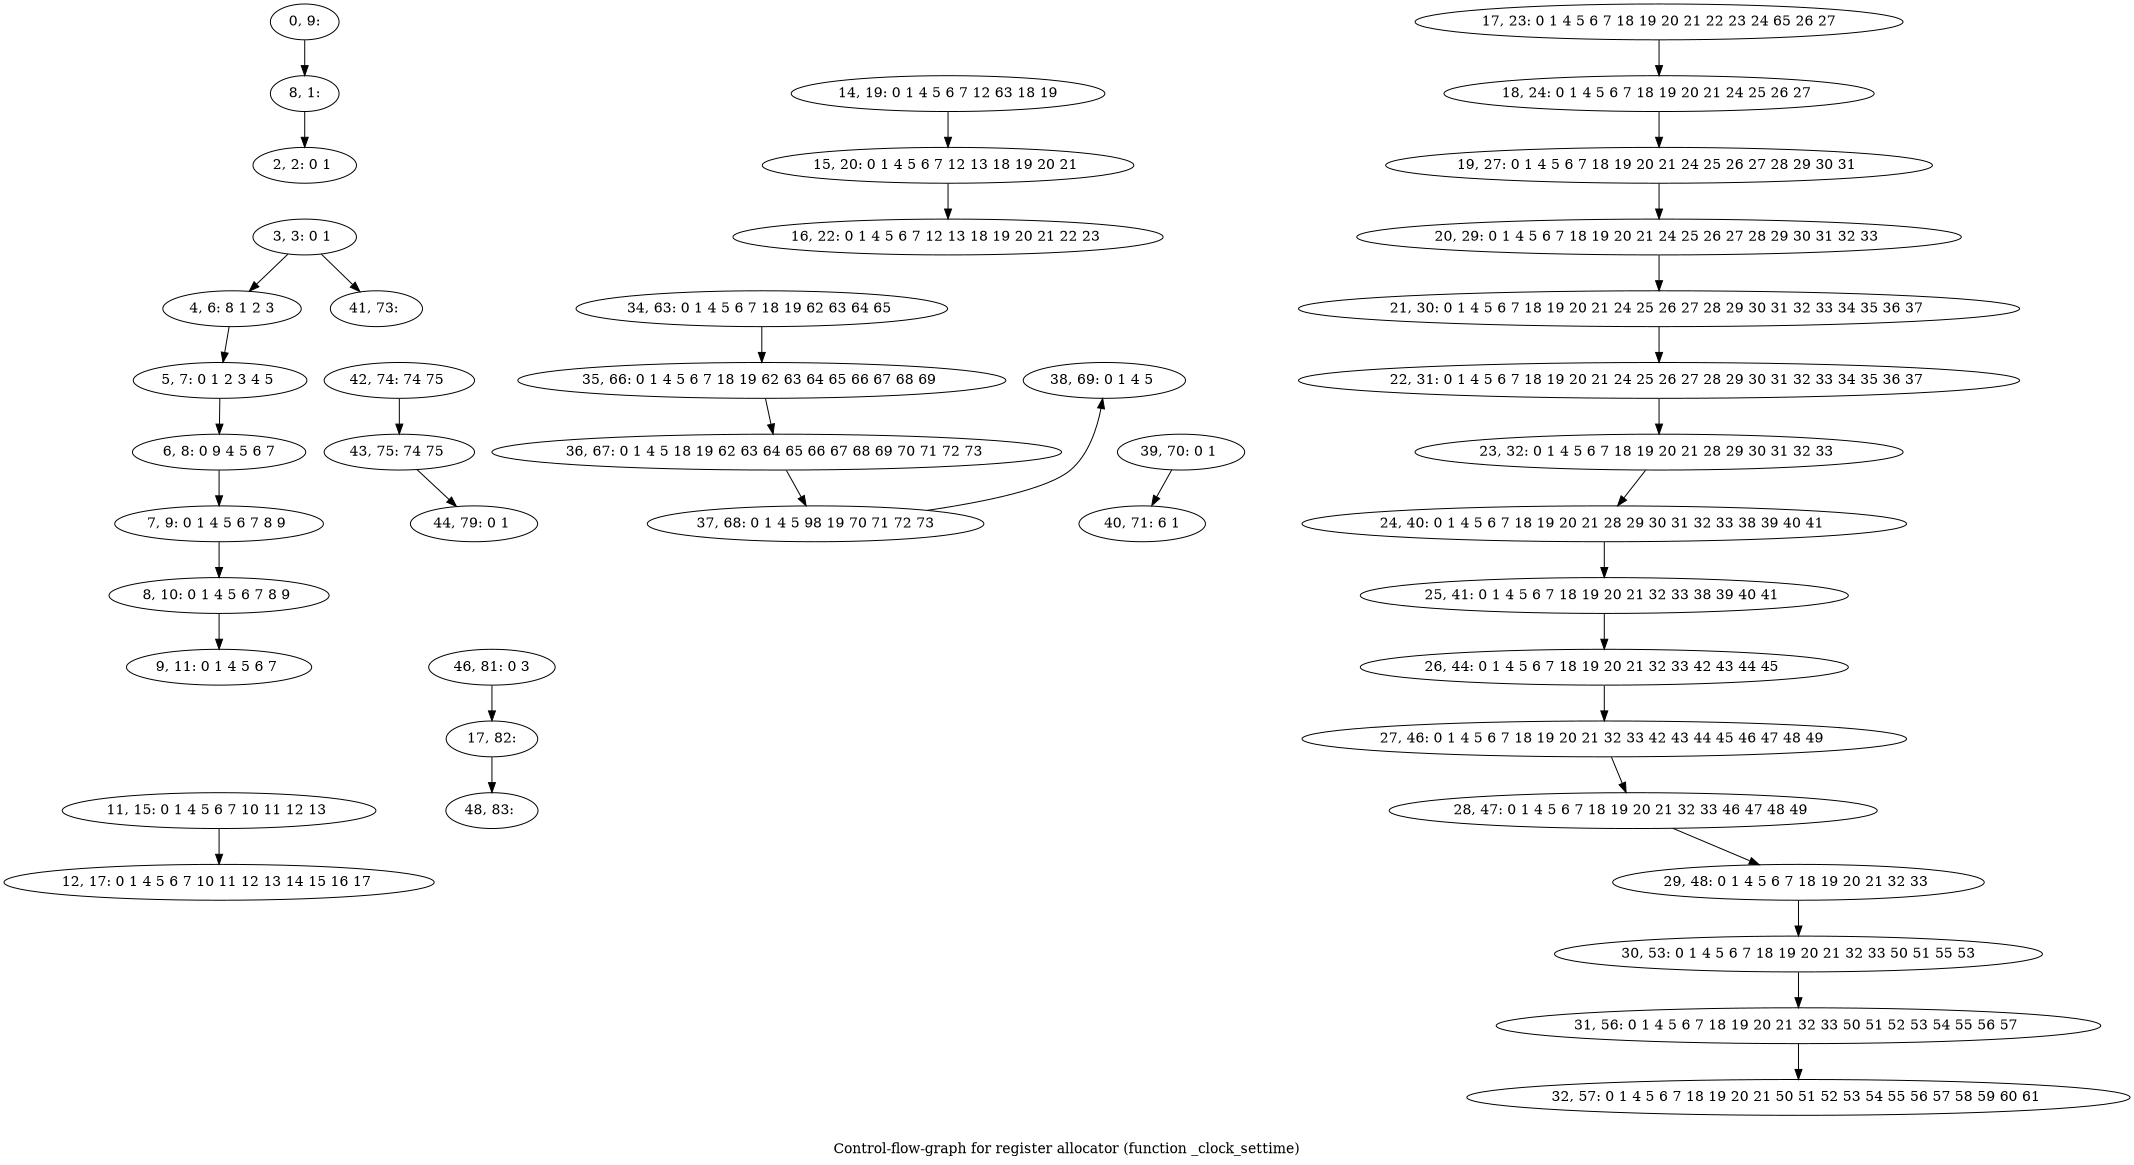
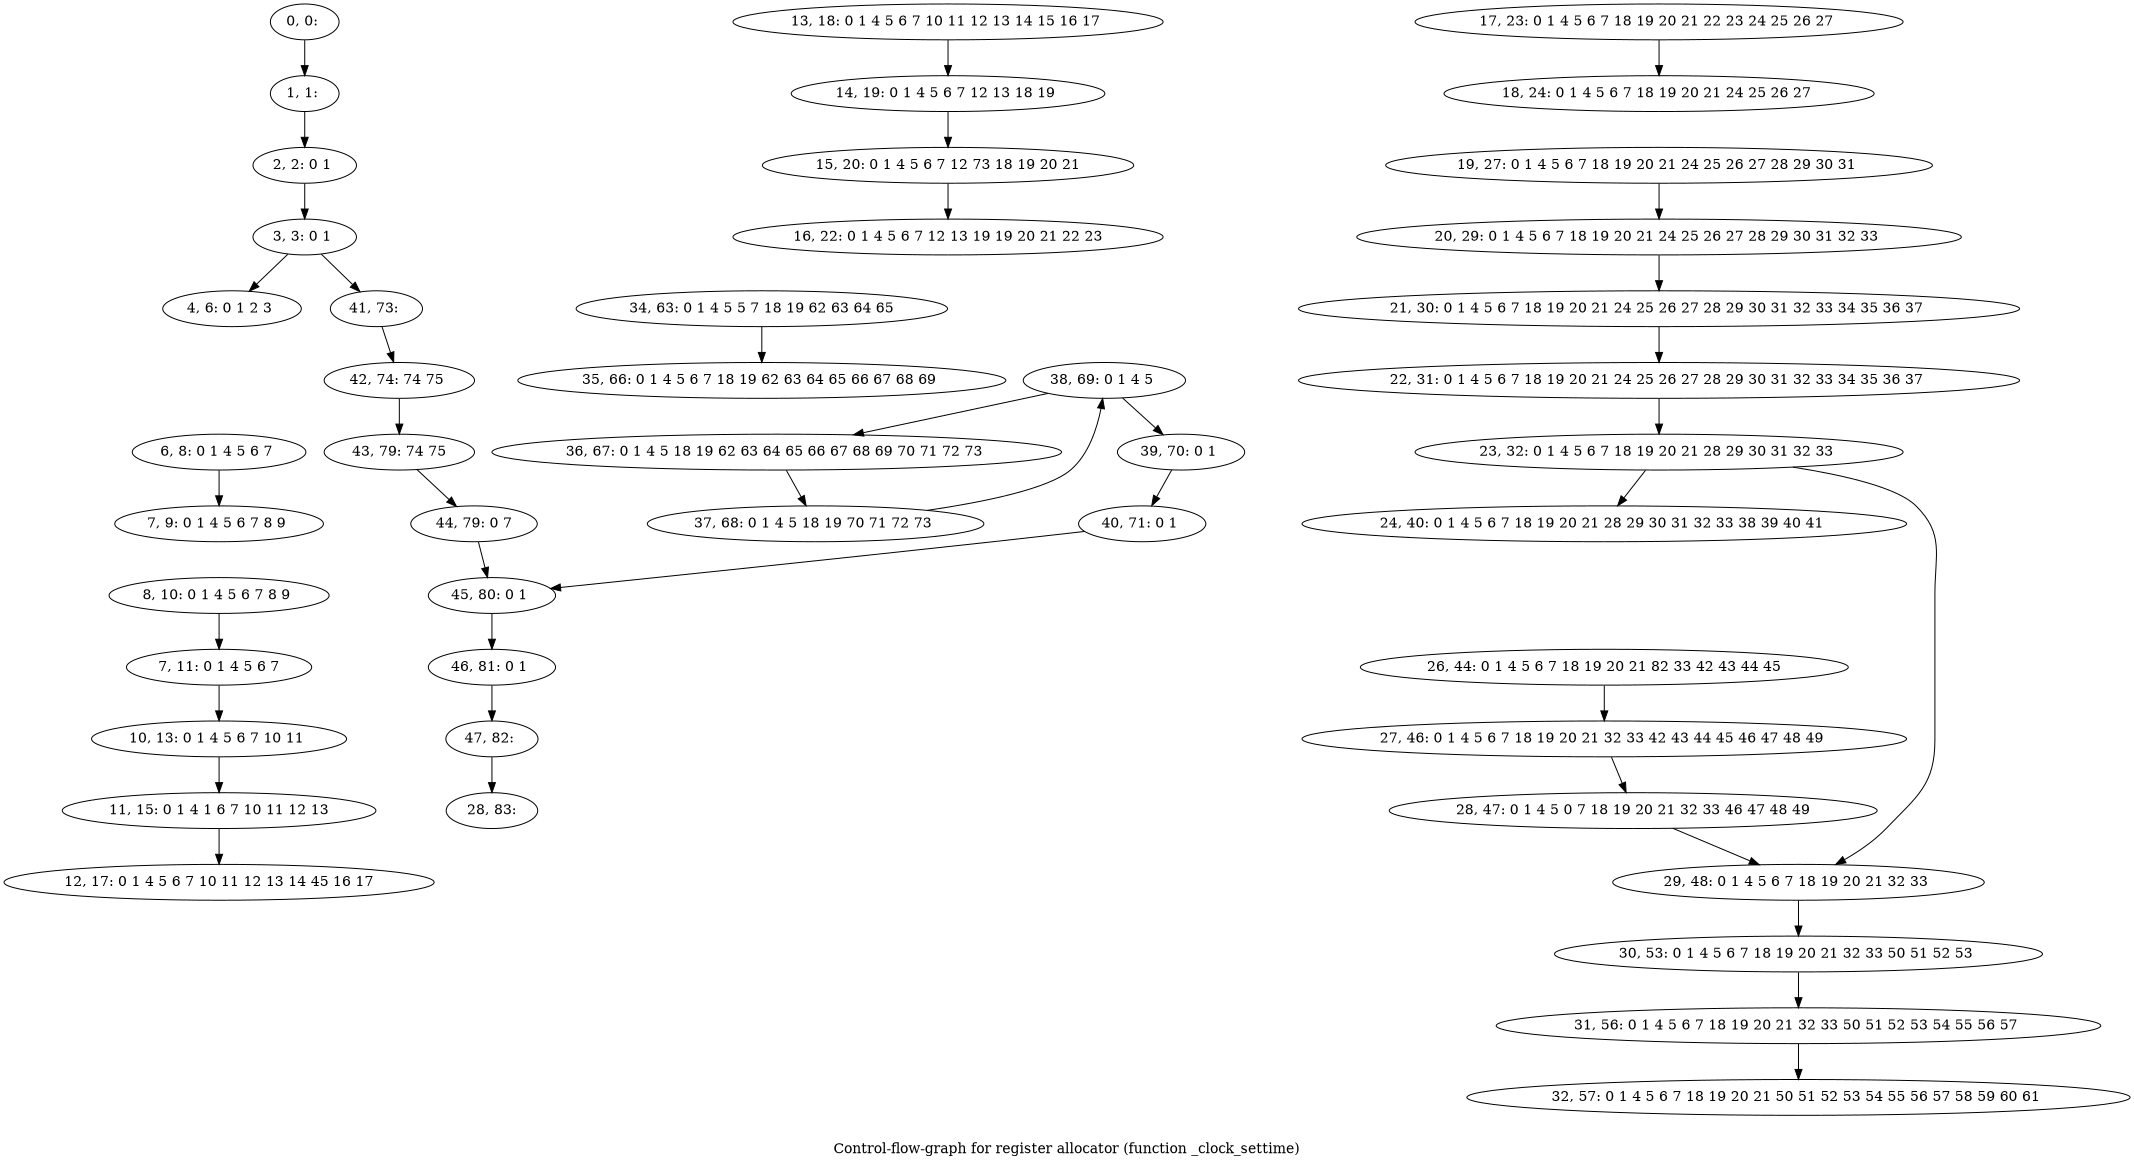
node "0, 9:": label "0, 9:" -> "0, 0:"
node "13, 18: 0 1 4 5 6 7 10 11 12 13 14 15 16 17": added
node "17, 23: 0 1 4 5 6 7 18 19 20 21 22 23 24 65 26 27": label "17, 23: 0 1 4 5 6 7 18 19 20 21 22 23 24 65 26 27" -> "17, 23: 0 1 4 5 6 7 18 19 20 21 22 23 24 25 26 27"
node "8, 1:": label "8, 1:" -> "1, 1:"
node "14, 19: 0 1 4 5 6 7 12 63 18 19": label "14, 19: 0 1 4 5 6 7 12 63 18 19" -> "14, 19: 0 1 4 5 6 7 12 13 18 19"
edge "18, 24: 0 1 4 5 6 7 18 19 20 21 24 25 26 27" -> "19, 27: 0 1 4 5 6 7 18 19 20 21 24 25 26 27 28 29 30 31": removed
node "15, 20: 0 1 4 5 6 7 12 13 18 19 20 21": label "15, 20: 0 1 4 5 6 7 12 13 18 19 20 21" -> "15, 20: 0 1 4 5 6 7 12 73 18 19 20 21"
edge "2, 2: 0 1" -> "3, 3: 0 1": added
node "16, 22: 0 1 4 5 6 7 12 13 18 19 20 21 22 23": label "16, 22: 0 1 4 5 6 7 12 13 18 19 20 21 22 23" -> "16, 22: 0 1 4 5 6 7 12 13 19 19 20 21 22 23"
node "4, 6: 8 1 2 3": label "4, 6: 8 1 2 3" -> "4, 6: 0 1 2 3"
node "34, 63: 0 1 4 5 6 7 18 19 62 63 64 65": label "34, 63: 0 1 4 5 6 7 18 19 62 63 64 65" -> "34, 63: 0 1 4 5 5 7 18 19 62 63 64 65"
edge "41, 73:" -> "42, 74: 74 75": added
node "5, 7: 0 1 2 3 4 5": removed
edge "35, 66: 0 1 4 5 6 7 18 19 62 63 64 65 66 67 68 69" -> "36, 67: 0 1 4 5 18 19 62 63 64 65 66 67 68 69 70 71 72 73": now "38, 69: 0 1 4 5" -> "36, 67: 0 1 4 5 18 19 62 63 64 65 66 67 68 69 70 71 72 73"
edge "38, 69: 0 1 4 5" -> "39, 70: 0 1": added
node "6, 8: 0 9 4 5 6 7": label "6, 8: 0 9 4 5 6 7" -> "6, 8: 0 1 4 5 6 7"
node "43, 75: 74 75": label "43, 75: 74 75" -> "43, 79: 74 75"
node "44, 79: 0 1": label "44, 79: 0 1" -> "44, 79: 0 7"
node "37, 68: 0 1 4 5 98 19 70 71 72 73": label "37, 68: 0 1 4 5 98 19 70 71 72 73" -> "37, 68: 0 1 4 5 18 19 70 71 72 73"
node "40, 71: 6 1": label "40, 71: 6 1" -> "40, 71: 0 1"
edge "7, 9: 0 1 4 5 6 7 8 9" -> "8, 10: 0 1 4 5 6 7 8 9": removed
node "45, 80: 0 1": added
node "25, 41: 0 1 4 5 6 7 18 19 20 21 32 33 38 39 40 41": removed
edge "23, 32: 0 1 4 5 6 7 18 19 20 21 28 29 30 31 32 33" -> "29, 48: 0 1 4 5 6 7 18 19 20 21 32 33": added
node "9, 11: 0 1 4 5 6 7": label "9, 11: 0 1 4 5 6 7" -> "7, 11: 0 1 4 5 6 7"
node "46, 81: 0 3": label "46, 81: 0 3" -> "46, 81: 0 1"
node "26, 44: 0 1 4 5 6 7 18 19 20 21 32 33 42 43 44 45": label "26, 44: 0 1 4 5 6 7 18 19 20 21 32 33 42 43 44 45" -> "26, 44: 0 1 4 5 6 7 18 19 20 21 82 33 42 43 44 45"
node "10, 13: 0 1 4 5 6 7 10 11": added
node "17, 82:": label "17, 82:" -> "47, 82:"
node "11, 15: 0 1 4 5 6 7 10 11 12 13": label "11, 15: 0 1 4 5 6 7 10 11 12 13" -> "11, 15: 0 1 4 1 6 7 10 11 12 13"
node "48, 83:": label "48, 83:" -> "28, 83:"
node "28, 47: 0 1 4 5 6 7 18 19 20 21 32 33 46 47 48 49": label "28, 47: 0 1 4 5 6 7 18 19 20 21 32 33 46 47 48 49" -> "28, 47: 0 1 4 5 0 7 18 19 20 21 32 33 46 47 48 49"
node "12, 17: 0 1 4 5 6 7 10 11 12 13 14 15 16 17": label "12, 17: 0 1 4 5 6 7 10 11 12 13 14 15 16 17" -> "12, 17: 0 1 4 5 6 7 10 11 12 13 14 45 16 17"
node "30, 53: 0 1 4 5 6 7 18 19 20 21 32 33 50 51 55 53": label "30, 53: 0 1 4 5 6 7 18 19 20 21 32 33 50 51 55 53" -> "30, 53: 0 1 4 5 6 7 18 19 20 21 32 33 50 51 52 53"
